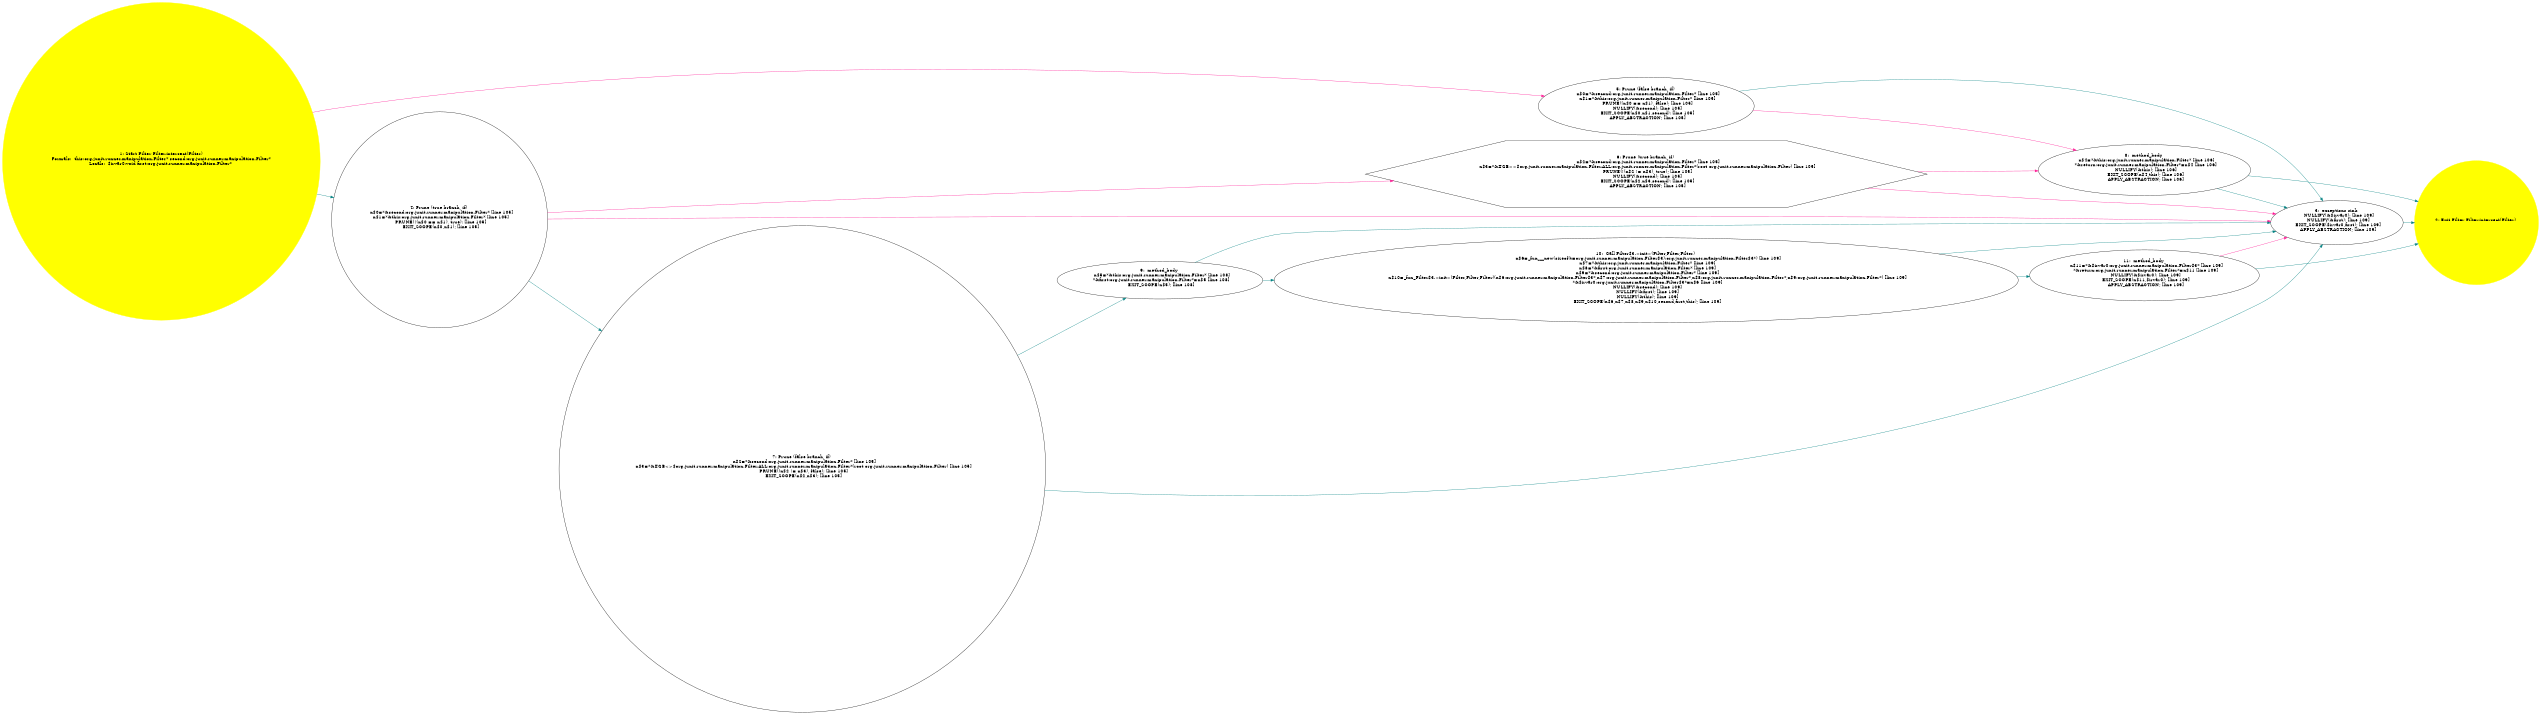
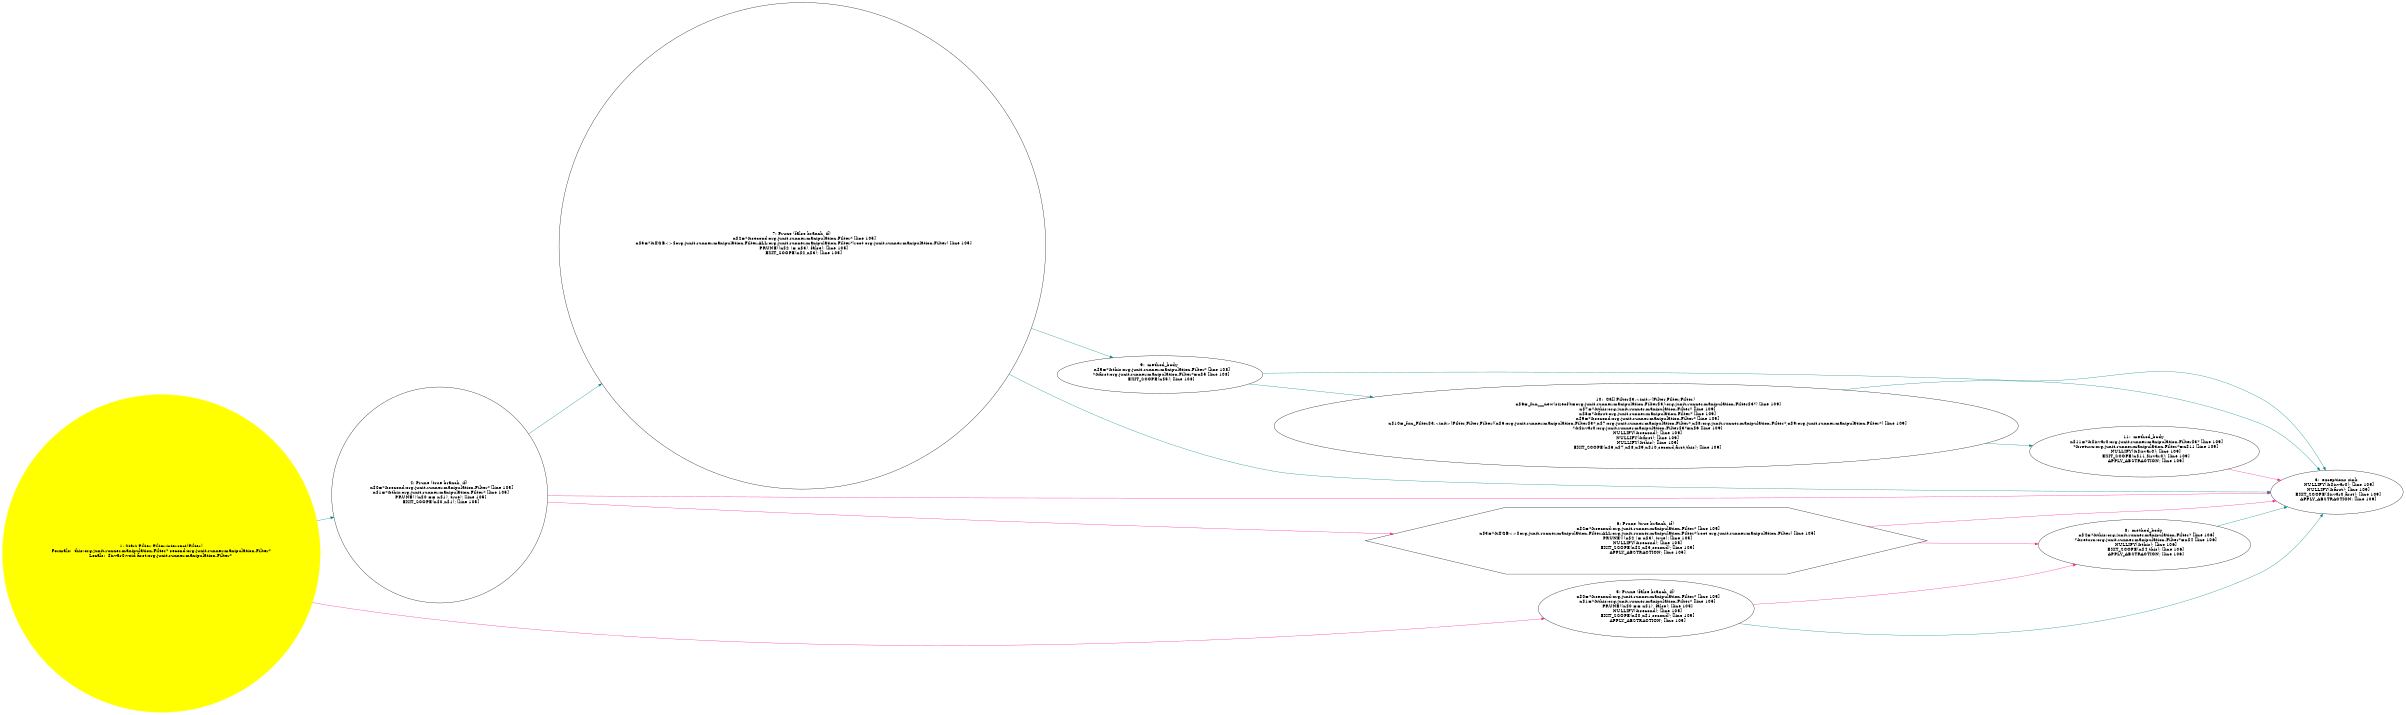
node "2: Exit Filter Filter.intersect(Filter)": removed
